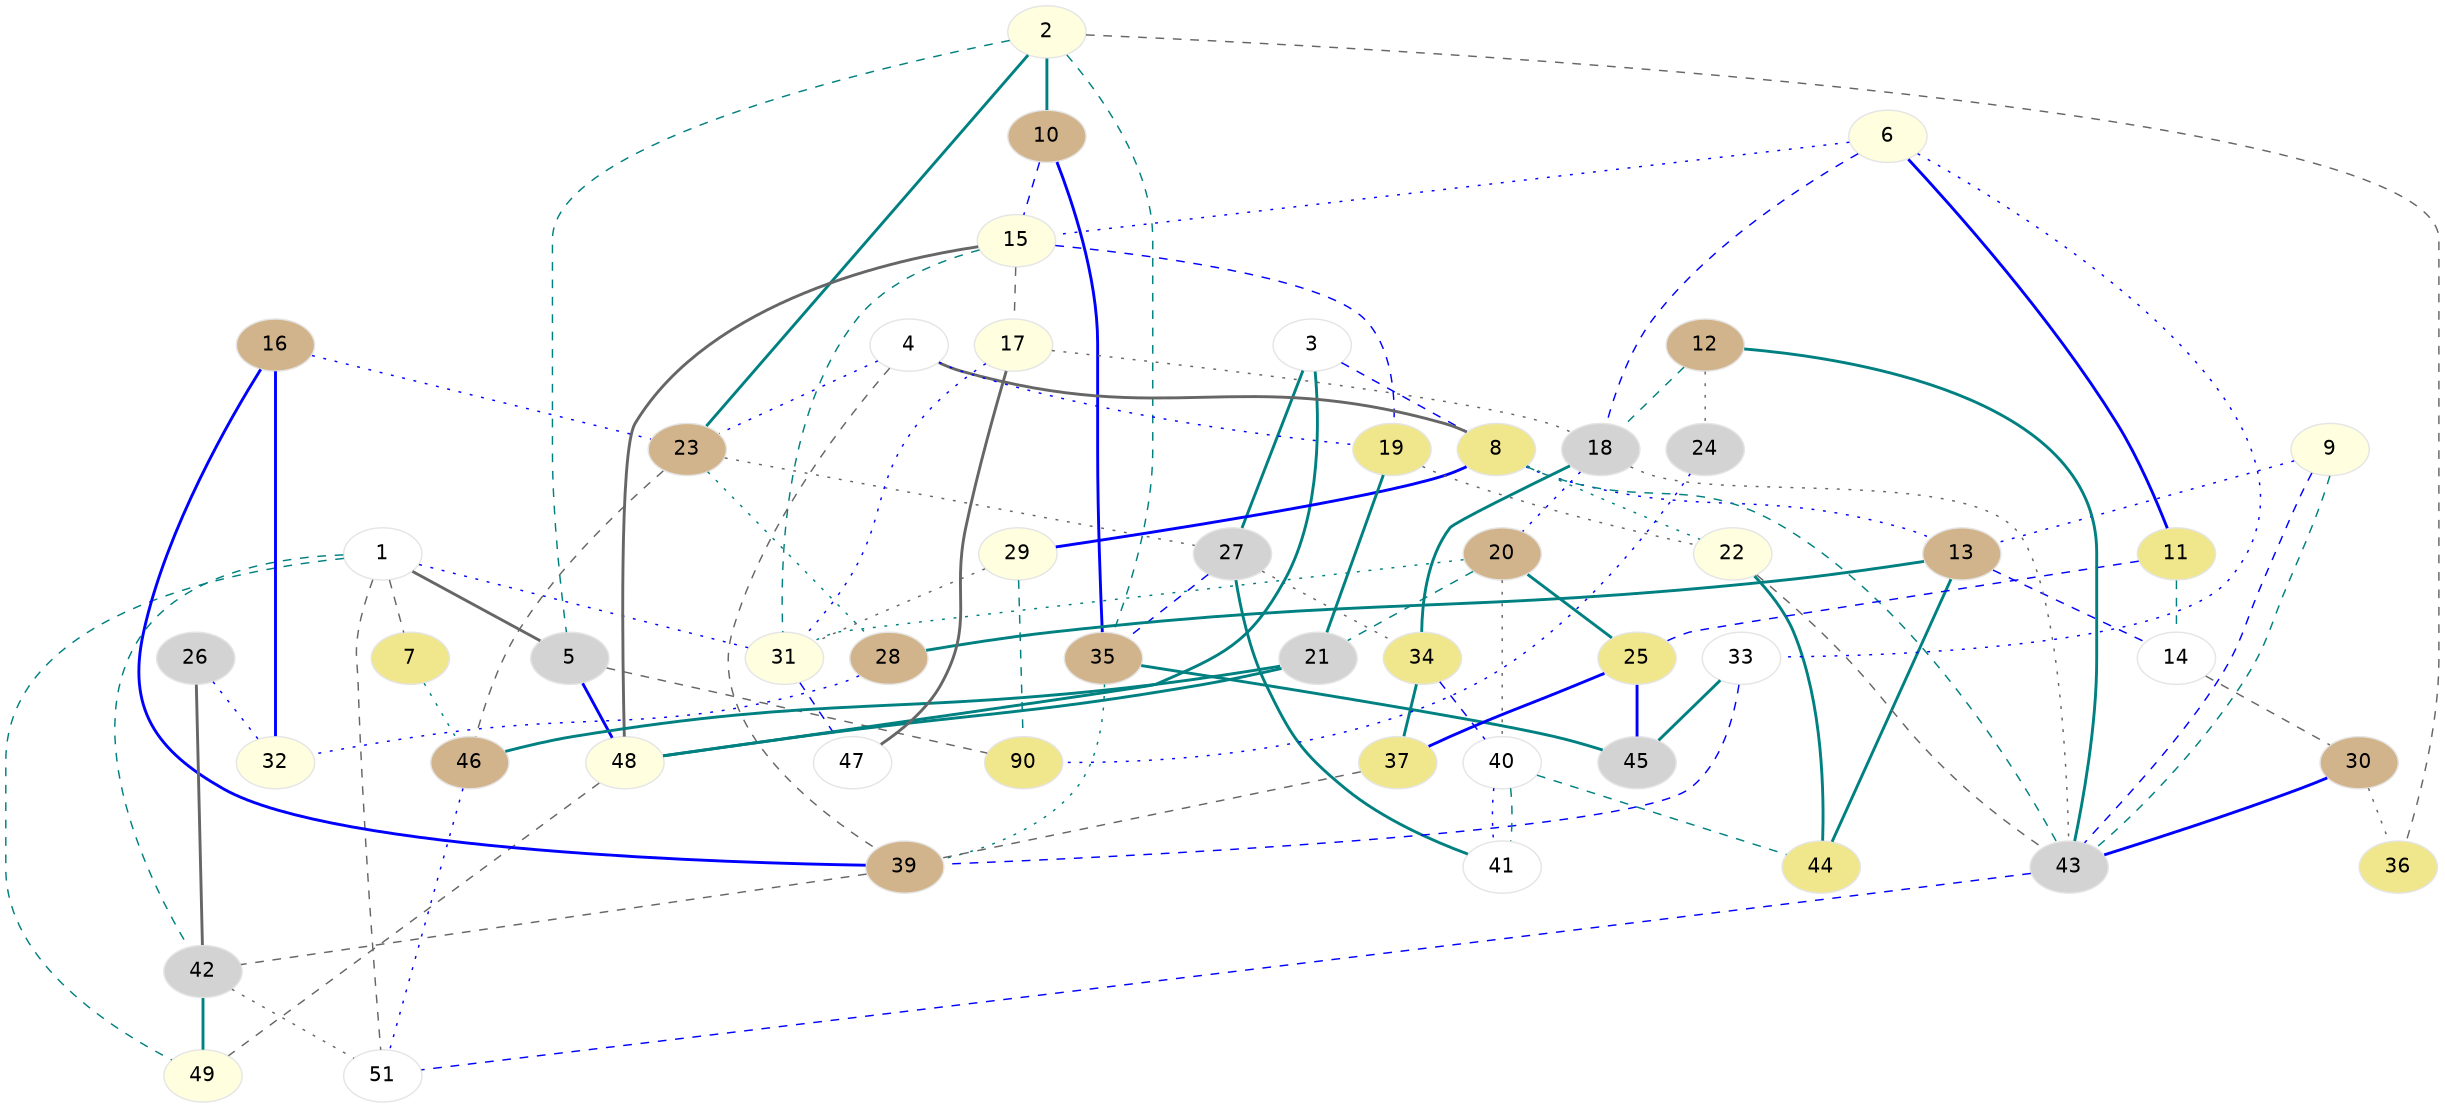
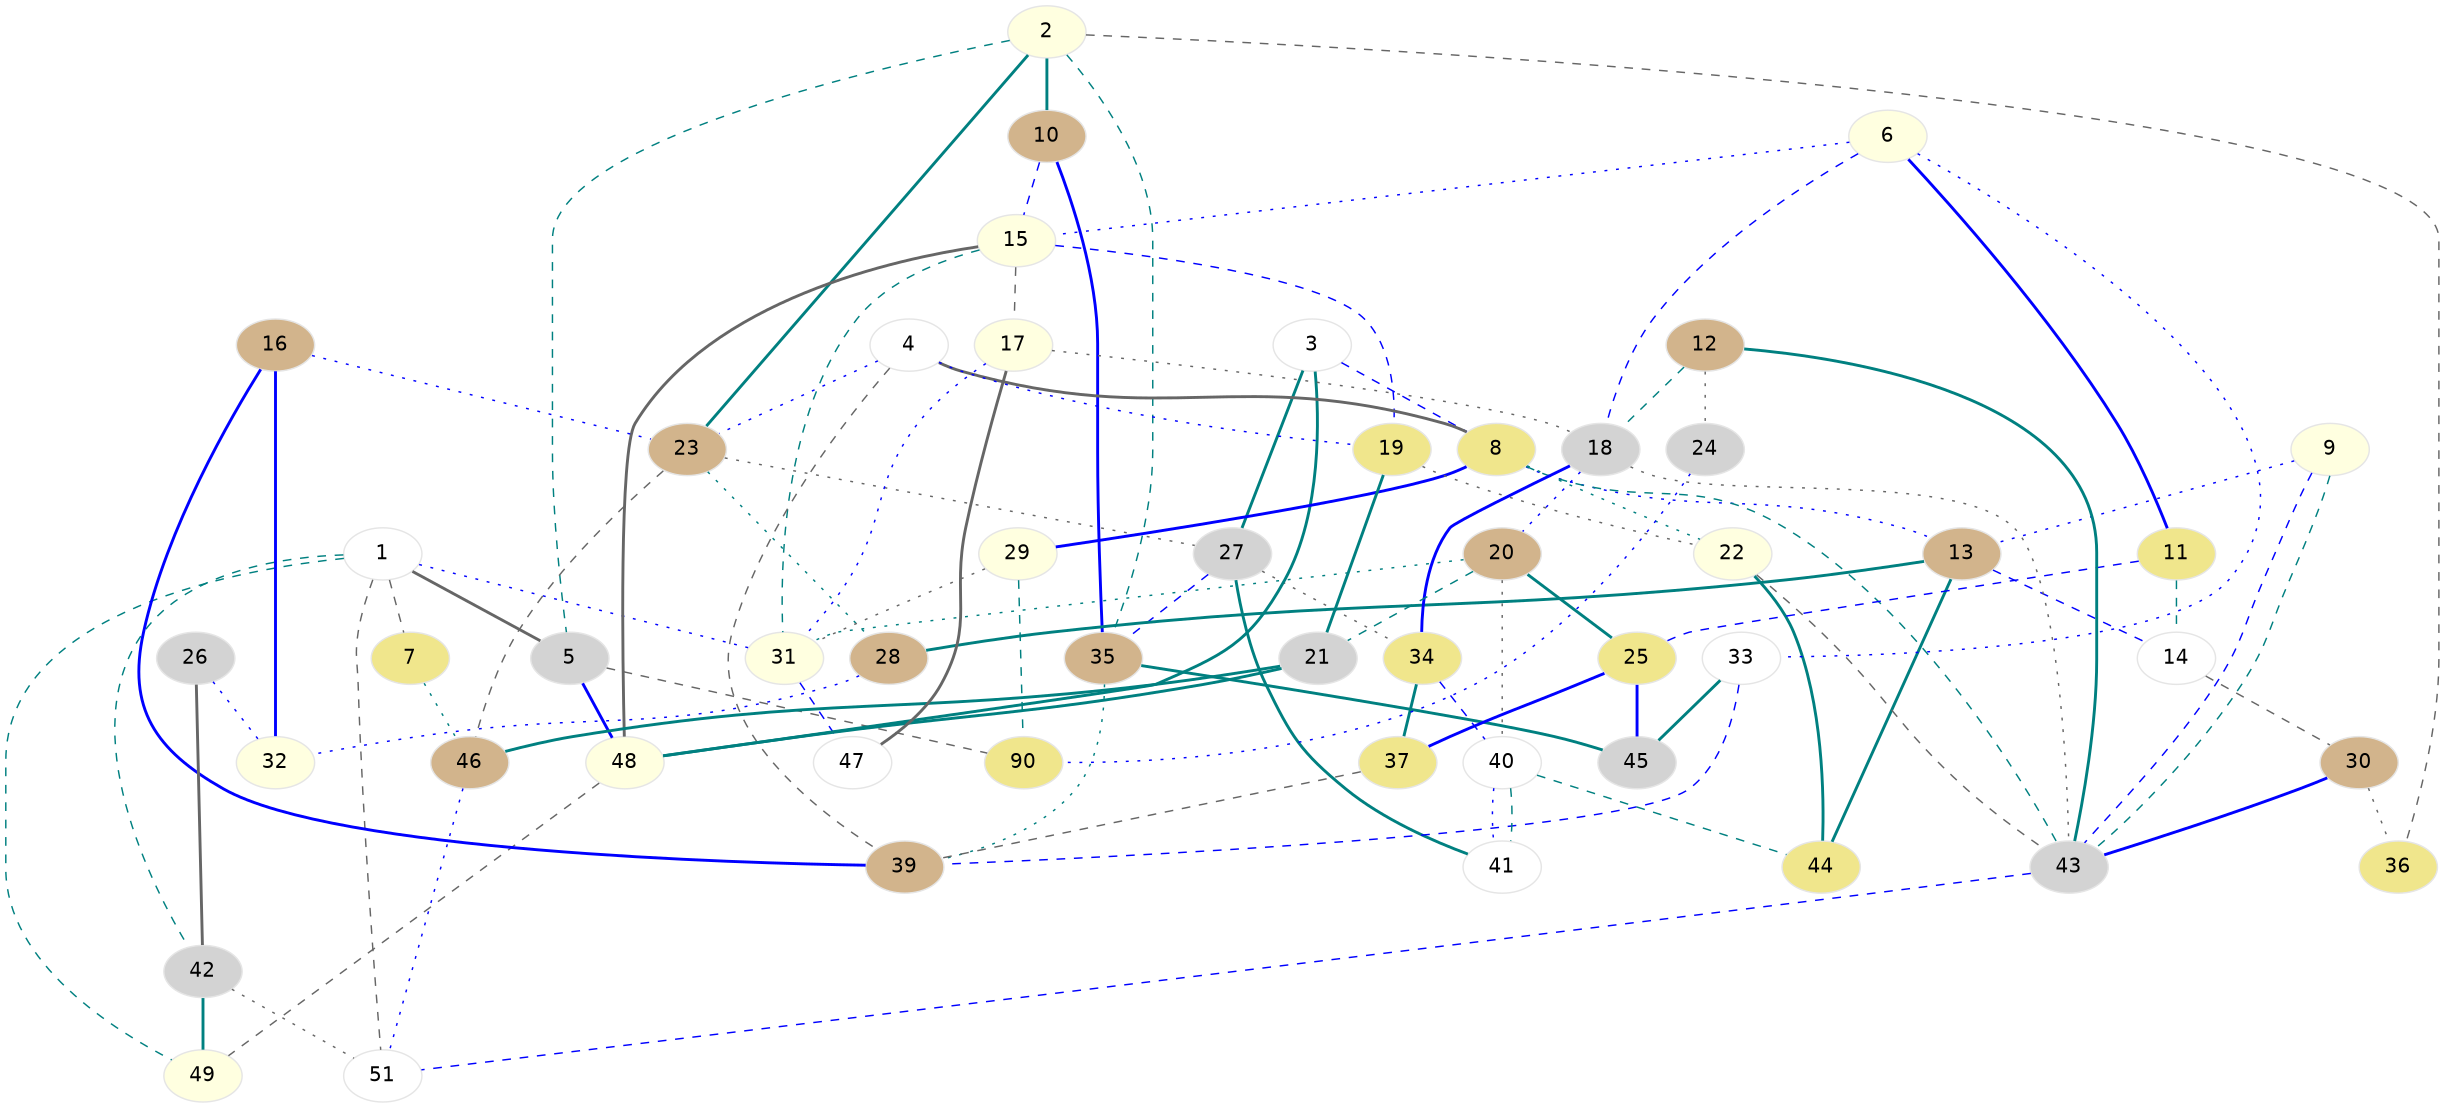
edge "18" -- "34": color teal -> blue
edge "39" -- "42": removed
